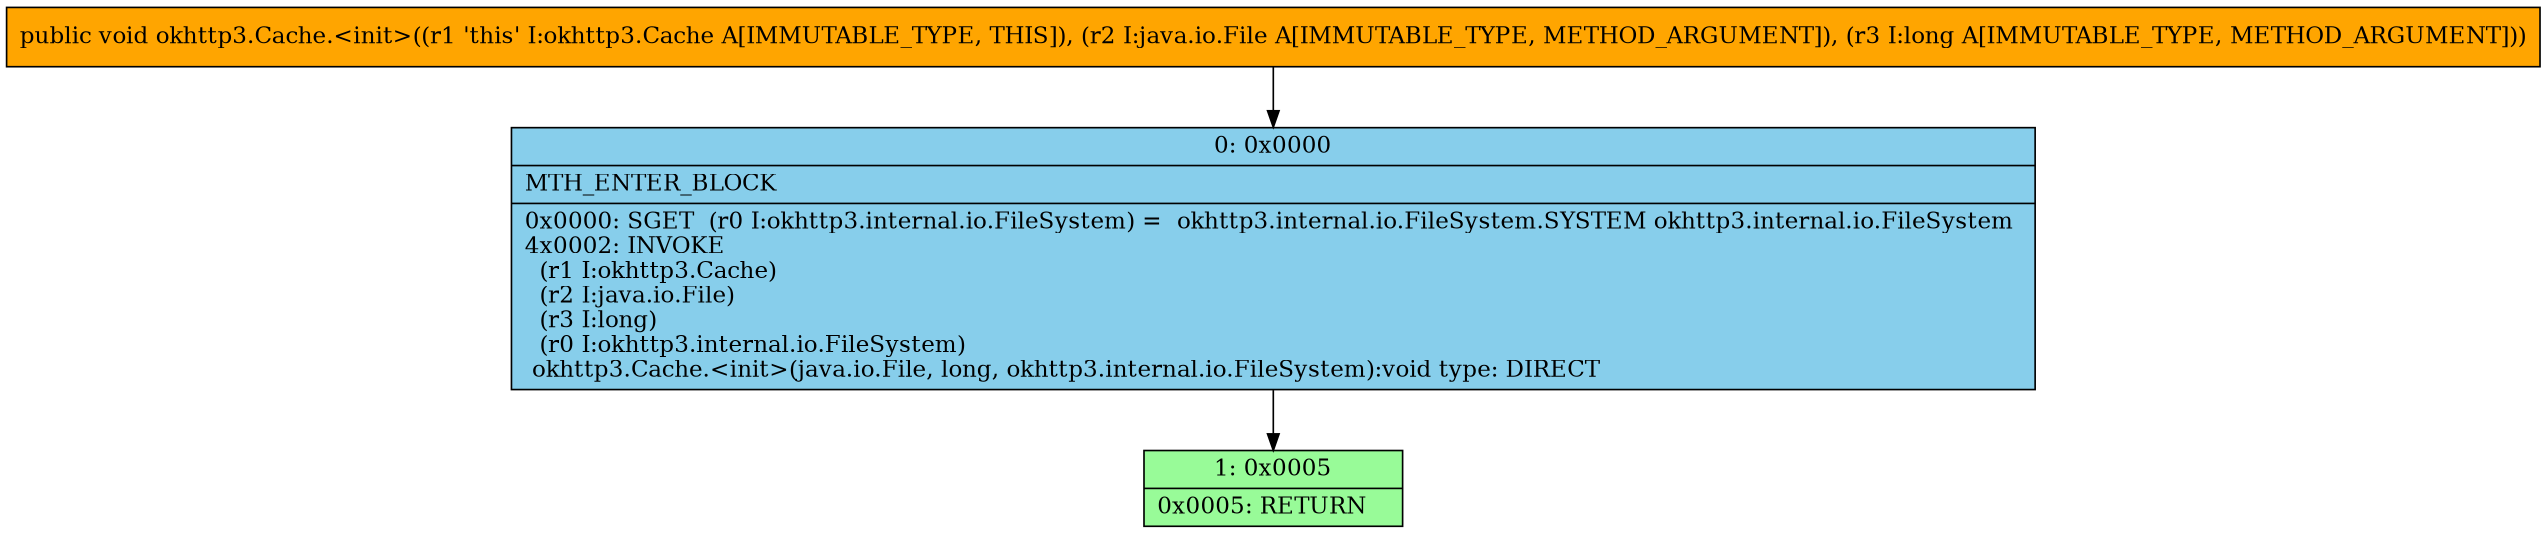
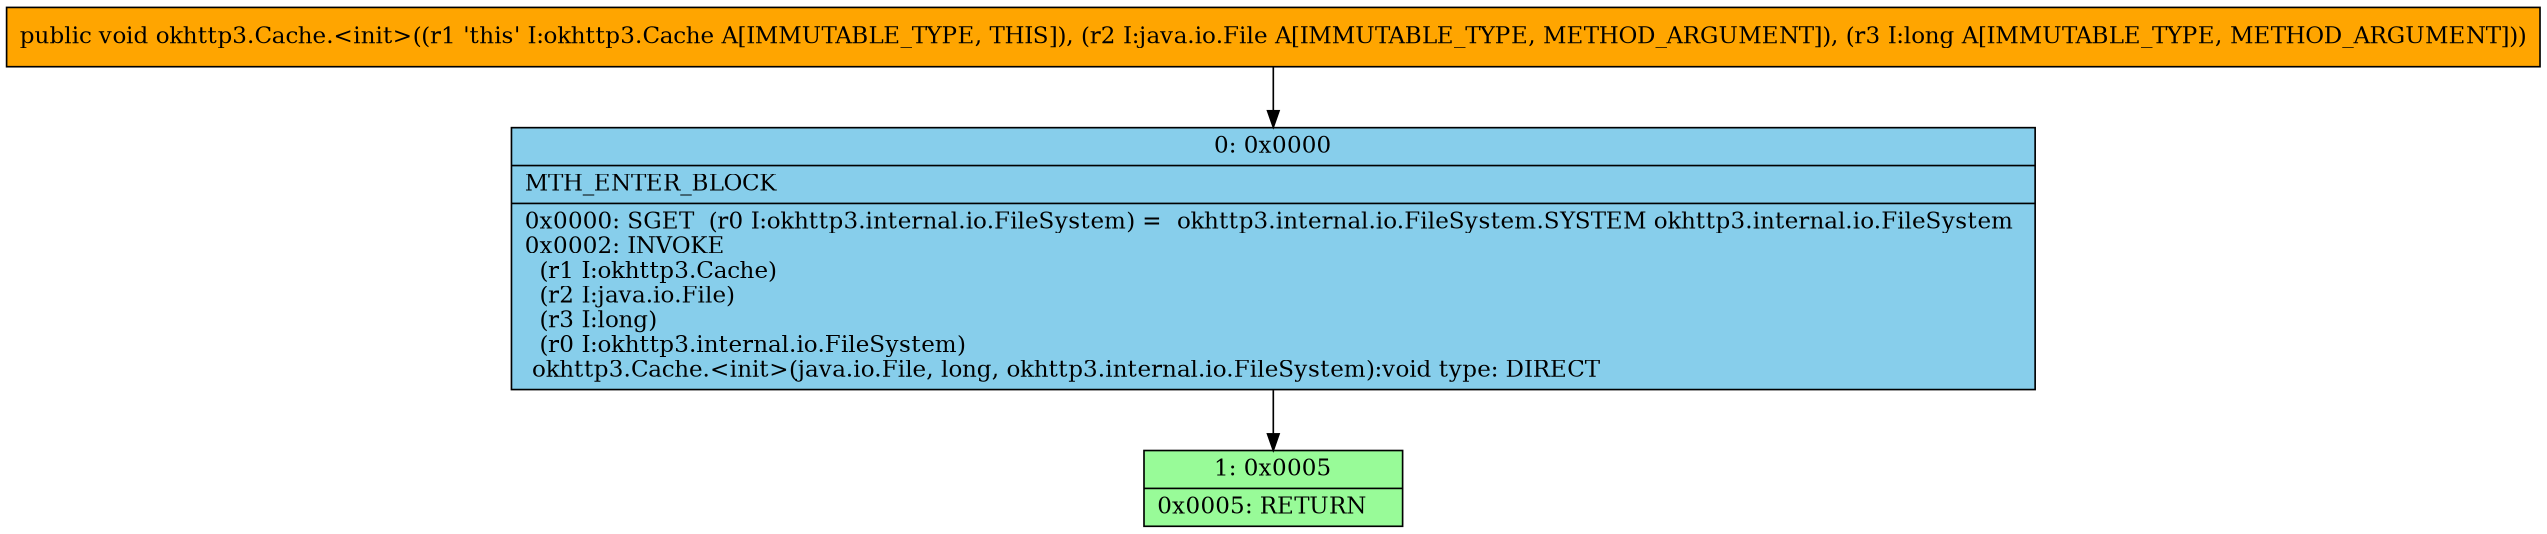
node "0: 0x0000": text "4x0002: INVOKE" -> "0x0002: INVOKE"
